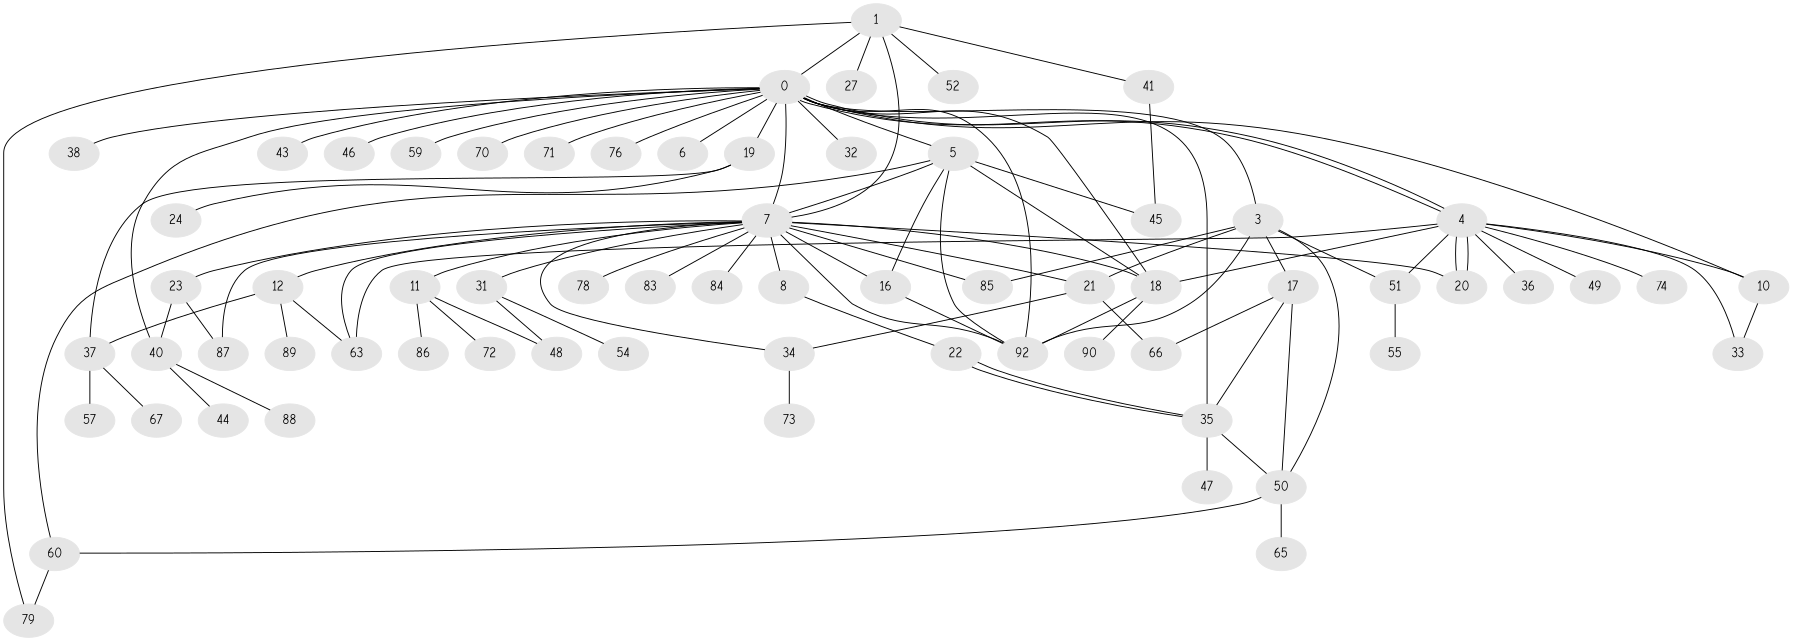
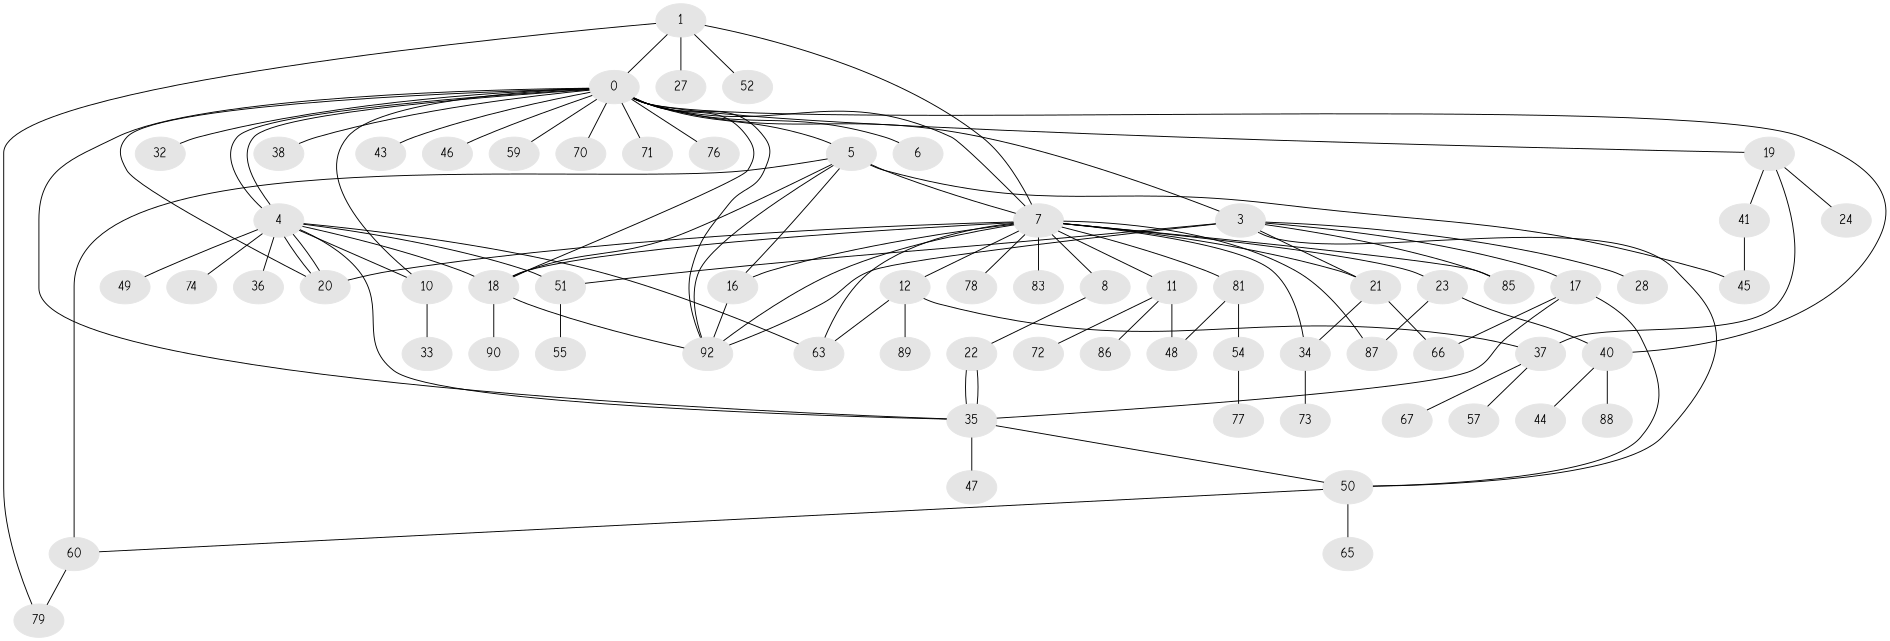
edge "1" -- "41": now "19" -- "41"
edge "0" -- "20": added
edge "4" -- "33": now "4" -- "35"
node "31": label "31" -> "81"
node "84": removed
node "28": added
node "77": added
